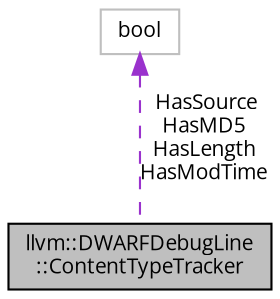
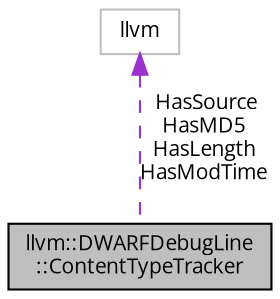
node "bool": label "bool" -> "llvm"
